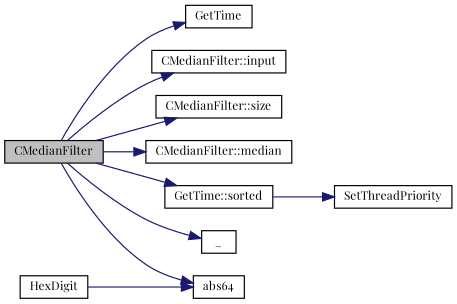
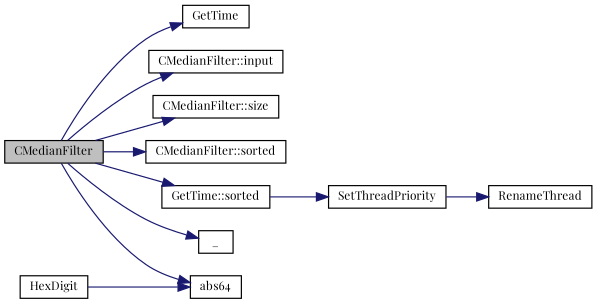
node "CMedianFilter::median": label "CMedianFilter::median" -> "CMedianFilter::sorted"
node "RenameThread": added
